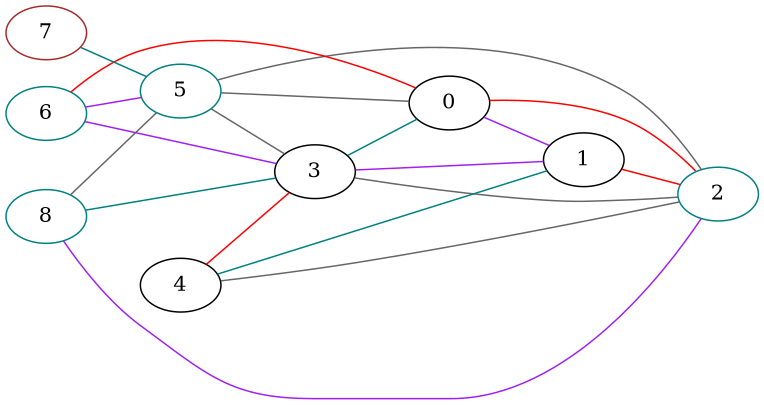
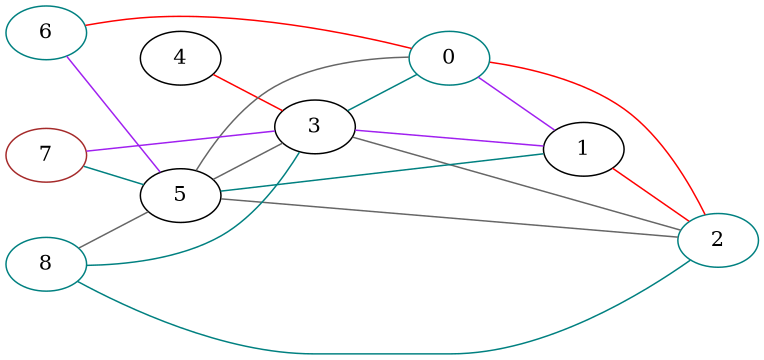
node "5": color teal -> black
node "0": color black -> teal
edge "6" -- "3": now "7" -- "3"
edge "1" -- "4": now "1" -- "5"
edge "2" -- "4": removed
edge "2" -- "8": color purple -> teal
